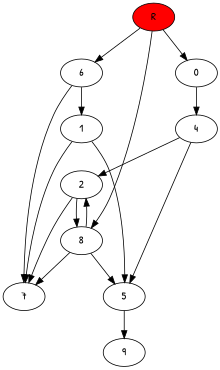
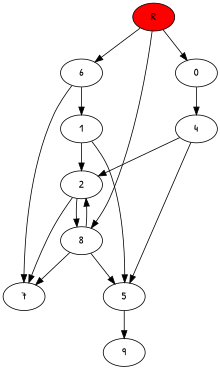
edge "1" -> "7": now "1" -> "2"
